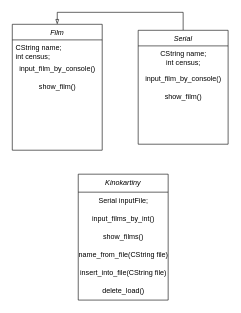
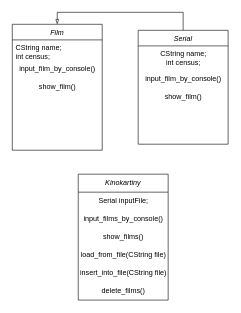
node "input_films_by_int()": label "input_films_by_int()" -> "input_films_by_console()"
node "name_from_file(CString file)": label "name_from_file(CString file)" -> "load_from_file(CString file)"
node "delete_load()": label "delete_load()" -> "delete_films()"
